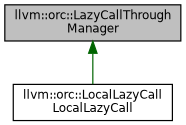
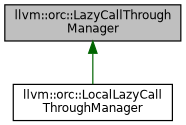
node "llvm::orc::LocalLazyCall LocalLazyCall": label "llvm::orc::LocalLazyCall LocalLazyCall" -> "llvm::orc::LocalLazyCall ThroughManager"
